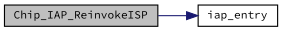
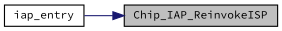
edge "Chip_IAP_ReinvokeISP" -> "iap_entry": reversed
